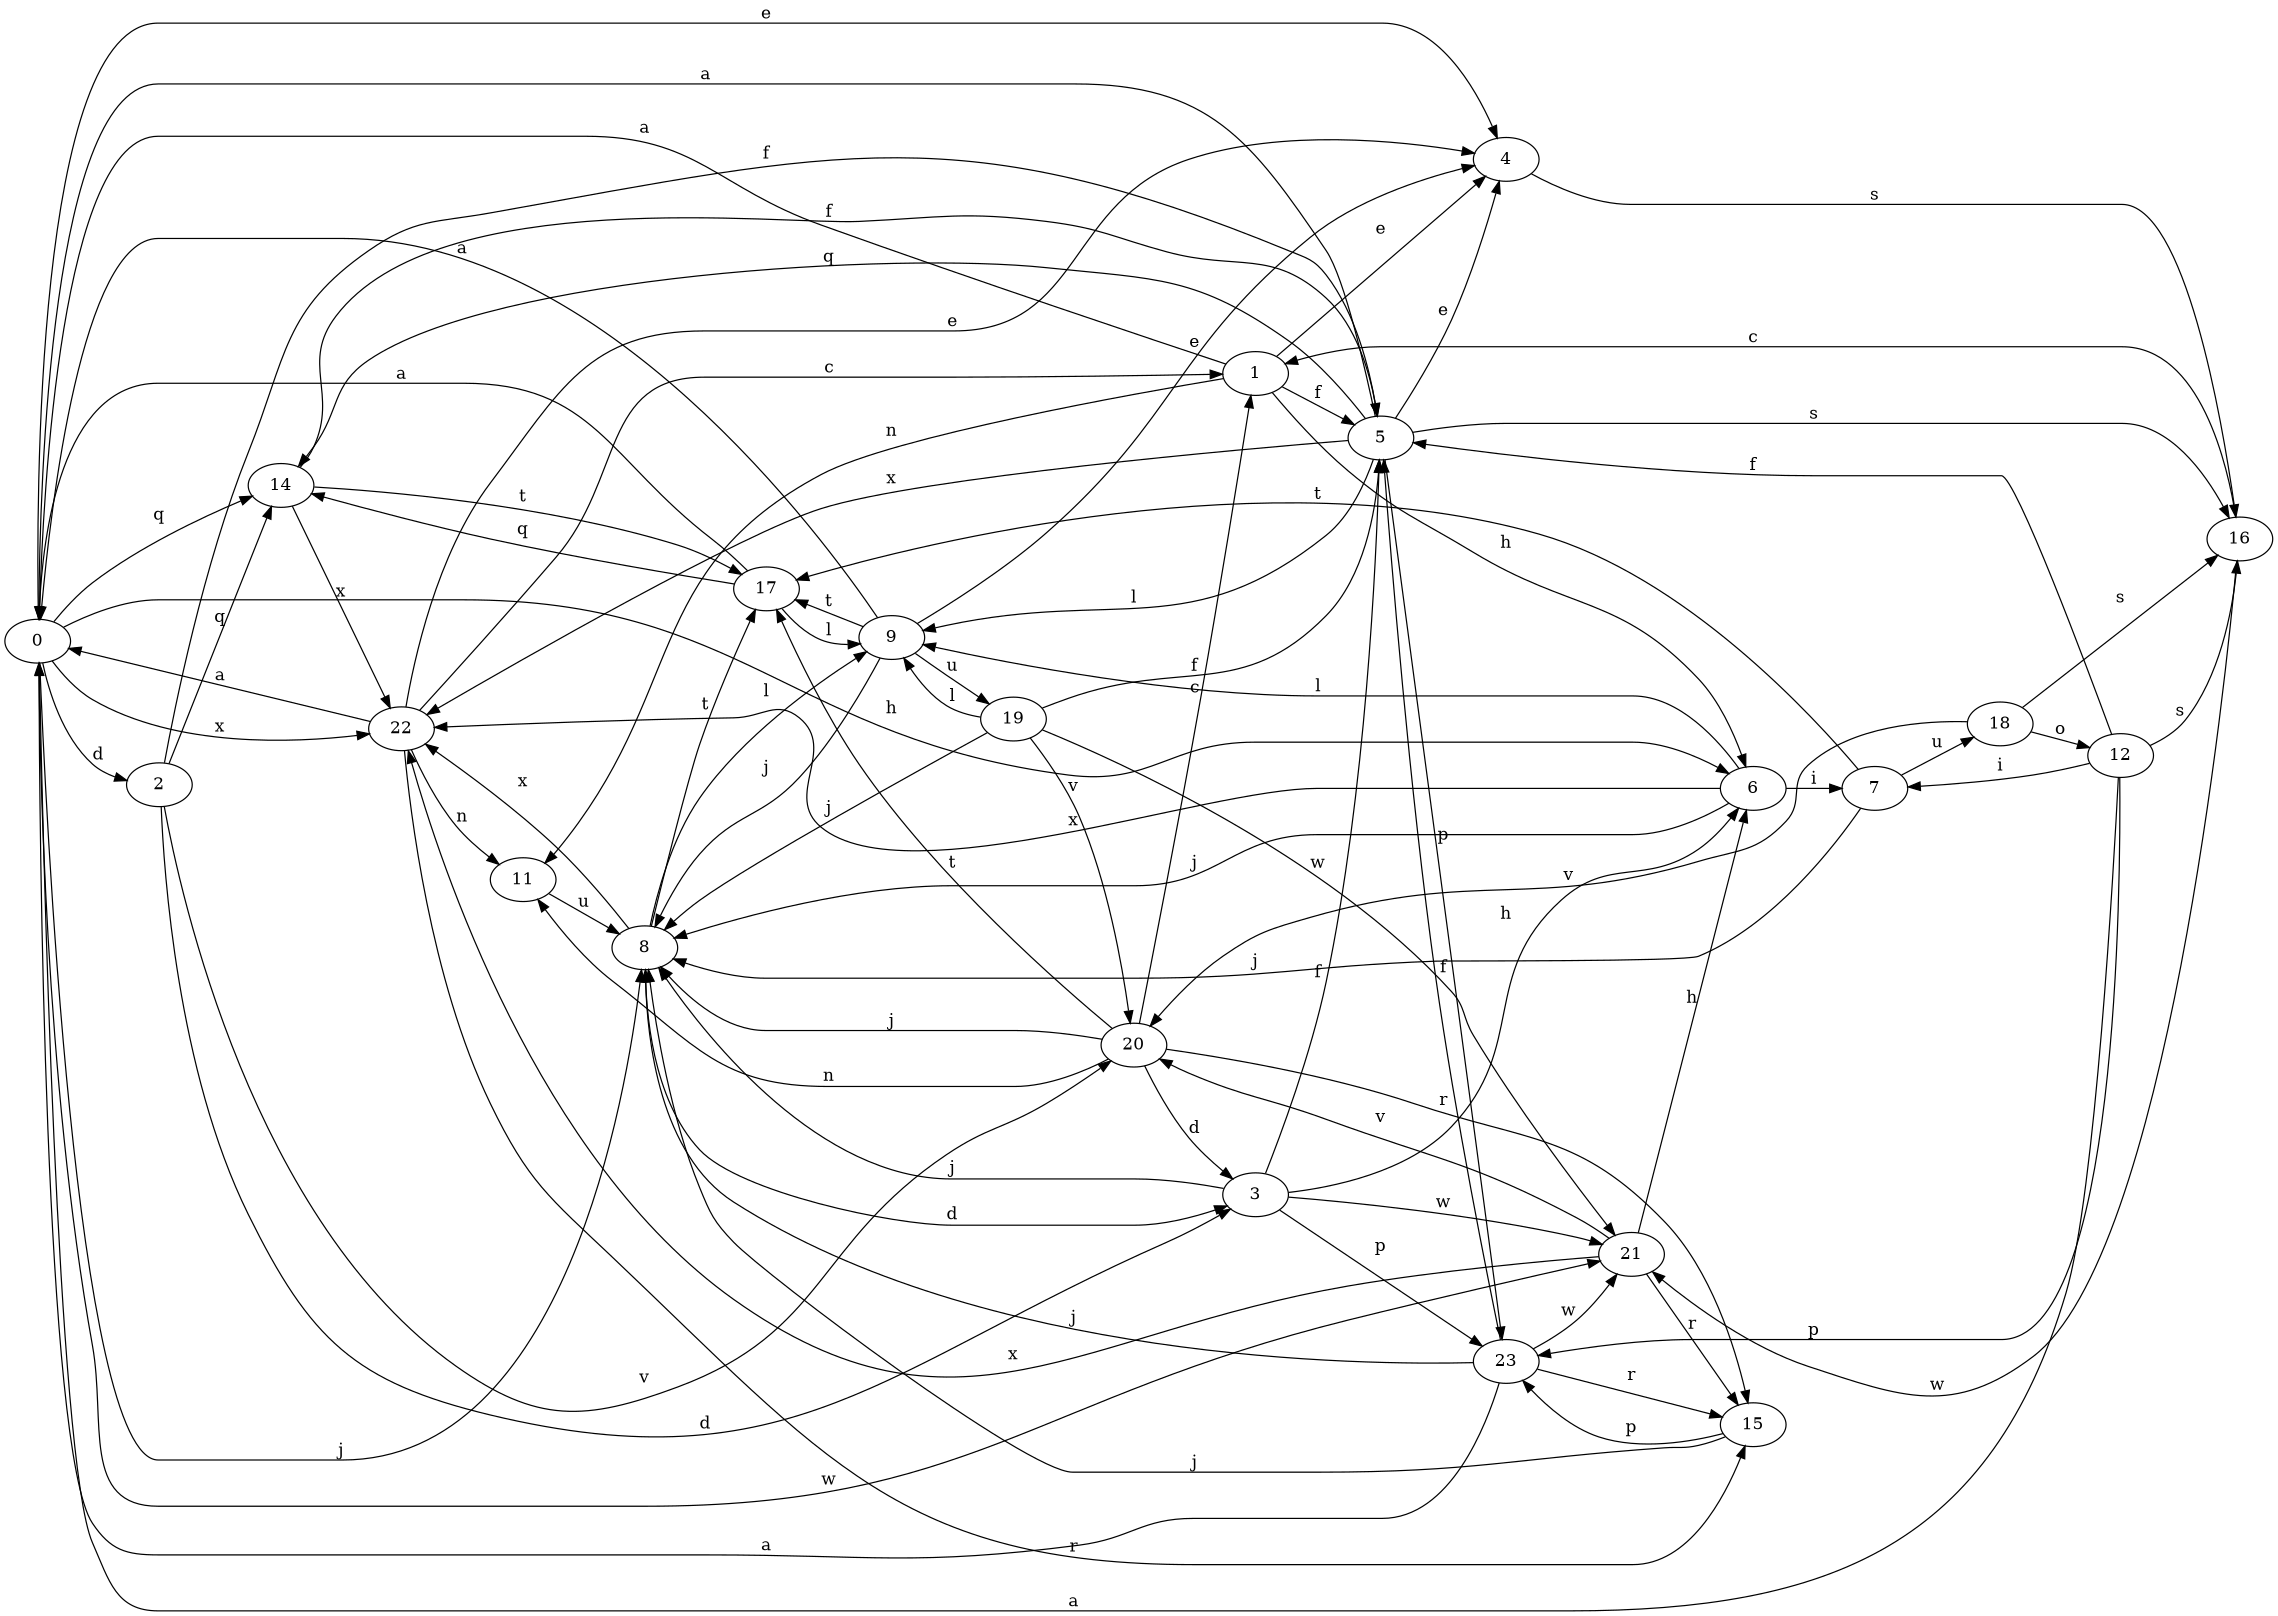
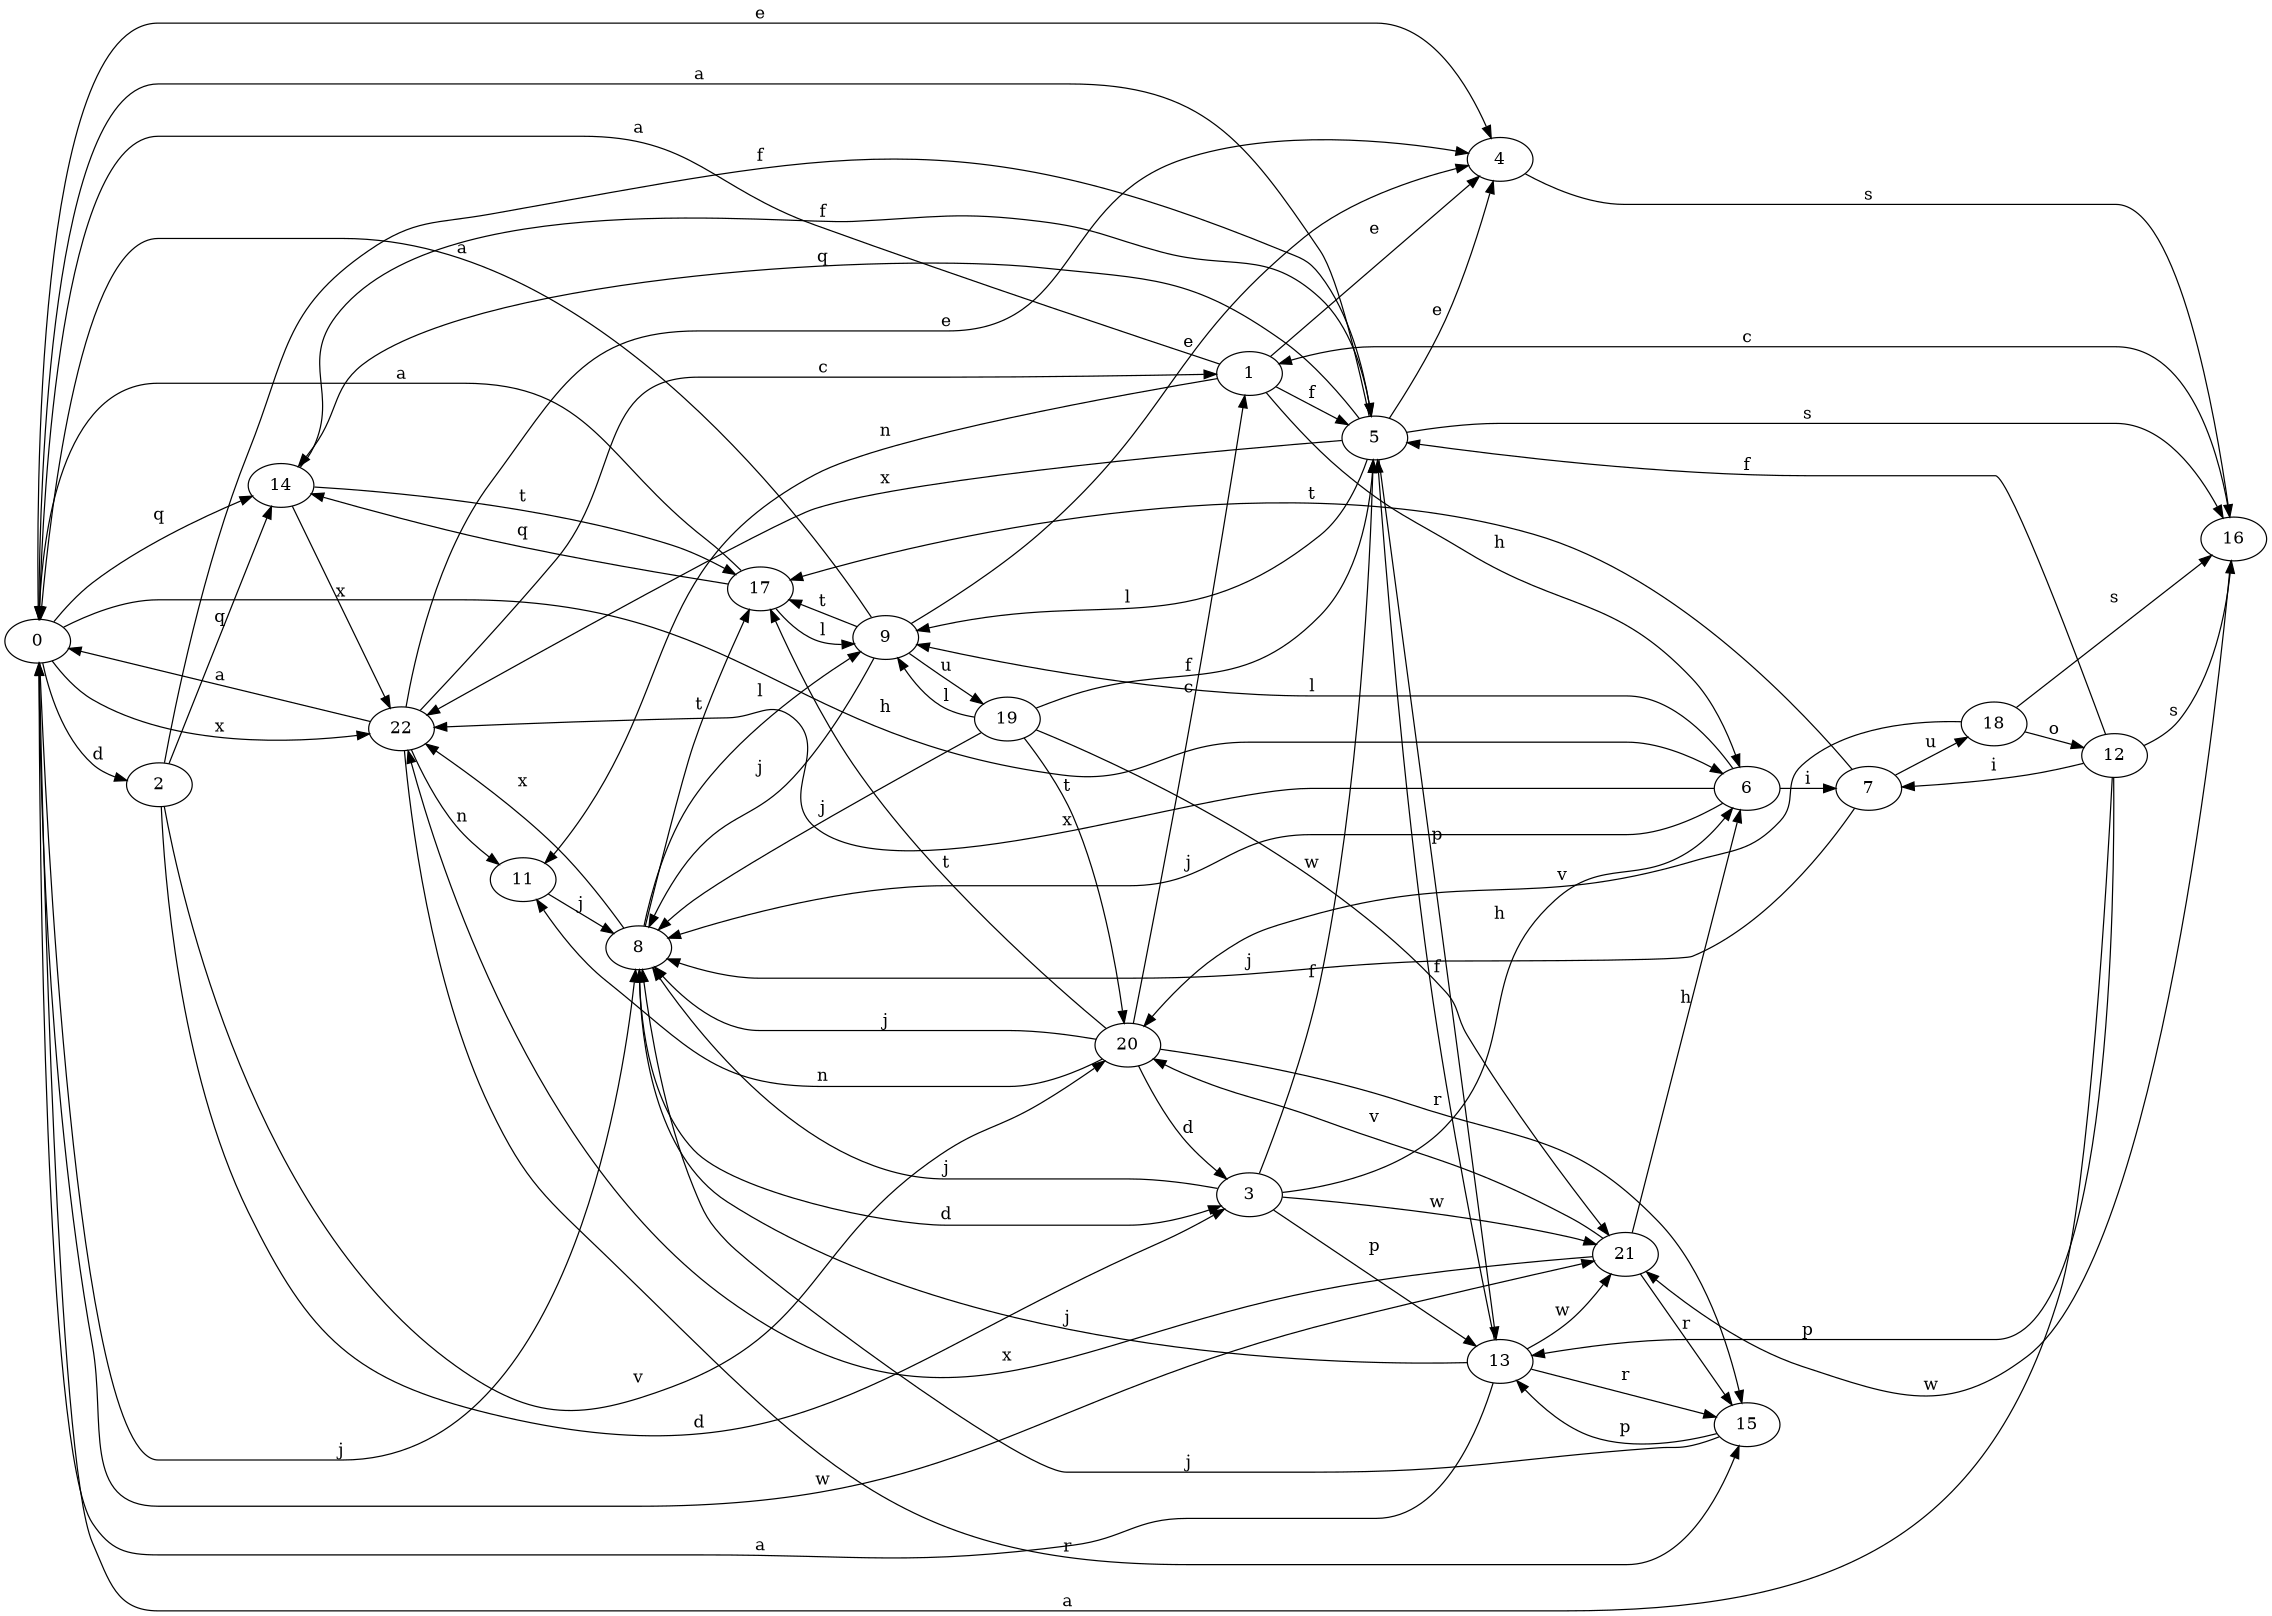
edge "19" -> "20": label "v" -> "t"
edge "11" -> "8": label "u" -> "j"
node "23": label "23" -> "13"
